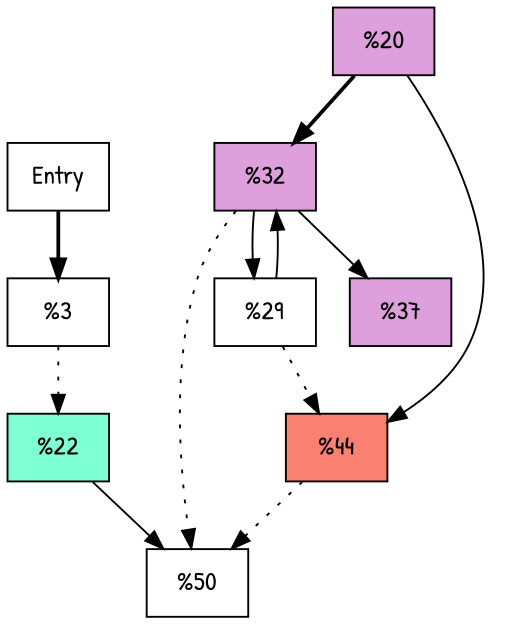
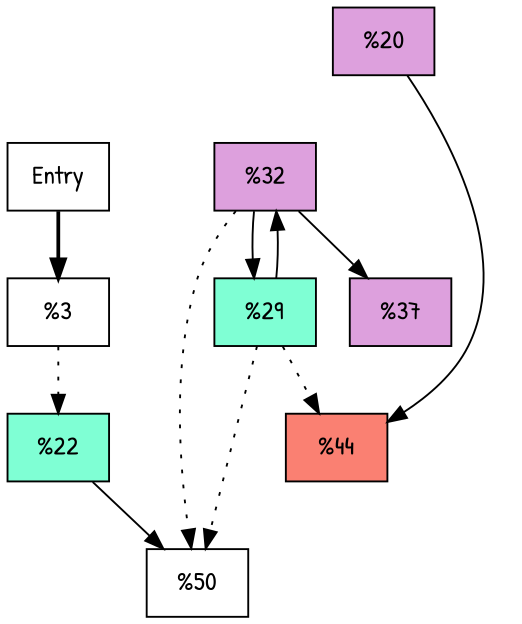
edge "%20" -> "%32": removed
node "%29": fillcolor white -> aquamarine
edge "%44" -> "%50": now "%29" -> "%50"
